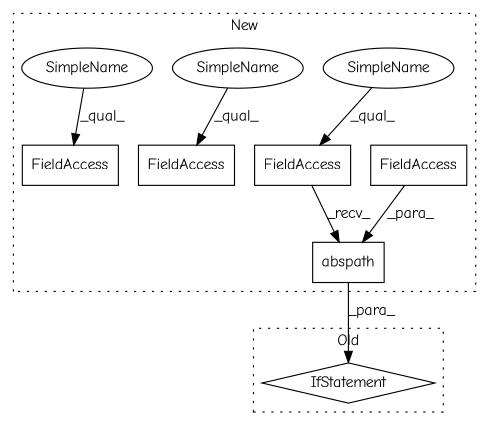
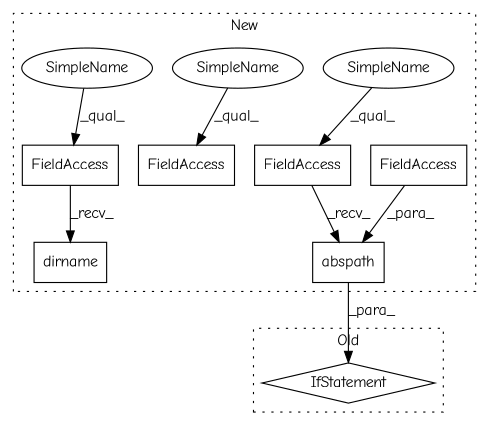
node "dirname": added
